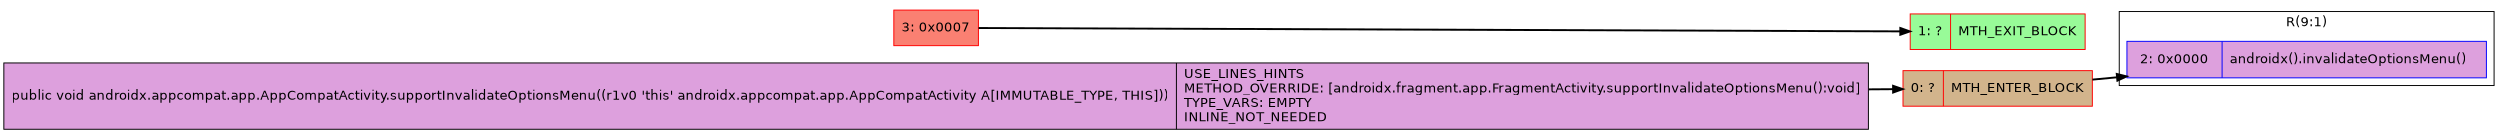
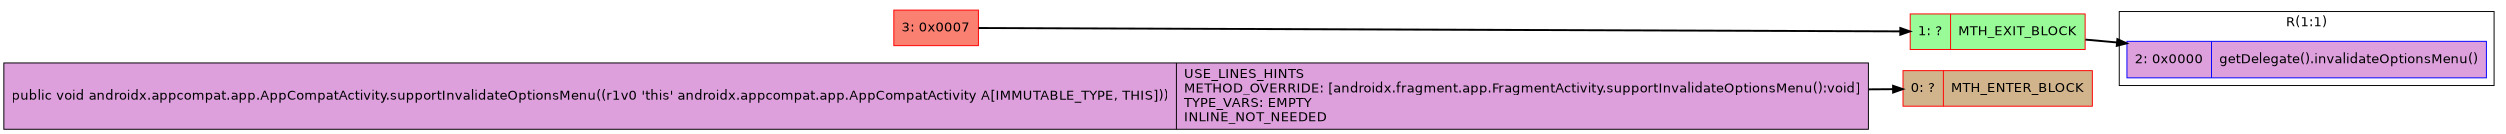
cluster "R(9:1)": label "R(9:1)" -> "R(1:1)"
node "2: 0x0000": text "androidx().invalidateOptionsMenu()" -> "getDelegate().invalidateOptionsMenu()"
edge "0: ?" -> "2: 0x0000": now "1: ?" -> "2: 0x0000"
